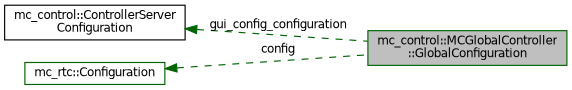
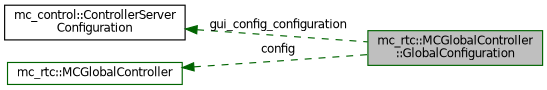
node "mc_control::MCGlobalController ::GlobalConfiguration": label "mc_control::MCGlobalController ::GlobalConfiguration" -> "mc_rtc::MCGlobalController ::GlobalConfiguration"
node "mc_rtc::Configuration": label "mc_rtc::Configuration" -> "mc_rtc::MCGlobalController"
